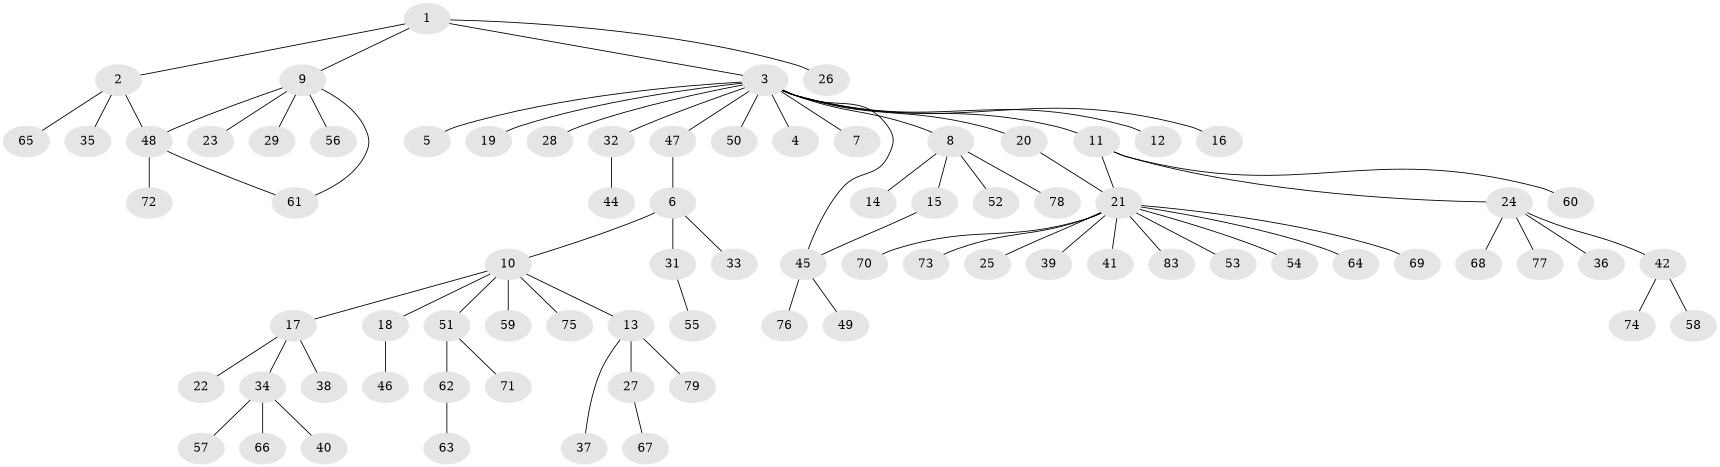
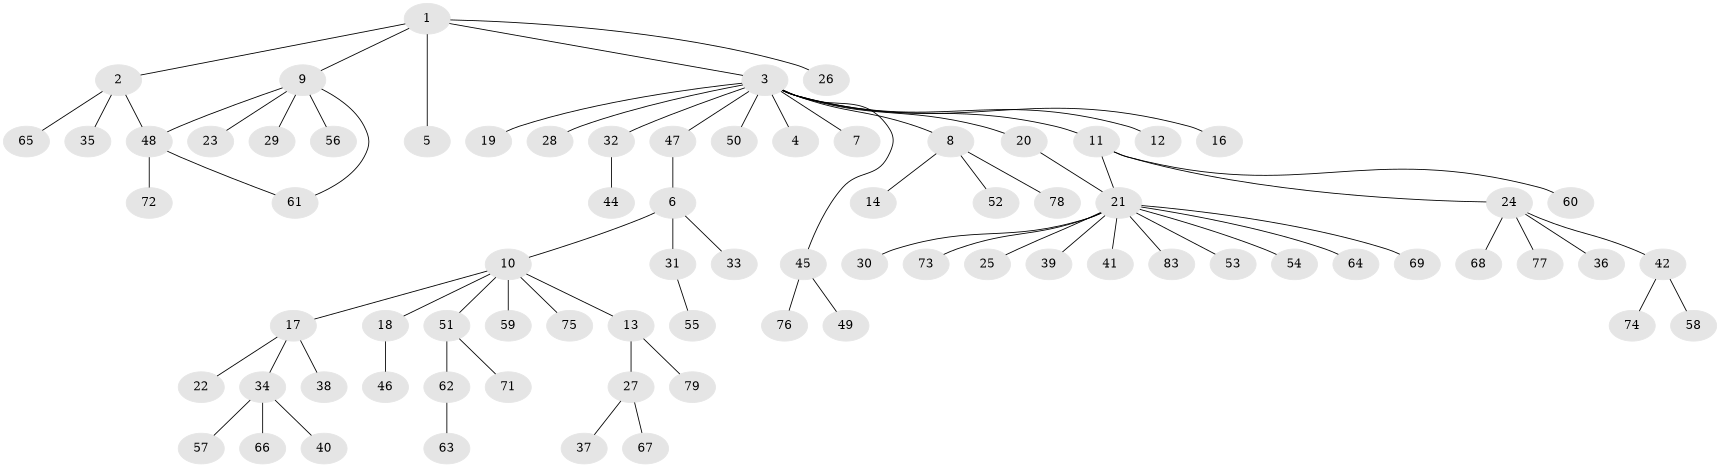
edge "3" -- "5": now "1" -- "5"
node "15": removed
node "70": label "70" -> "30"
edge "13" -- "37": now "27" -- "37"
